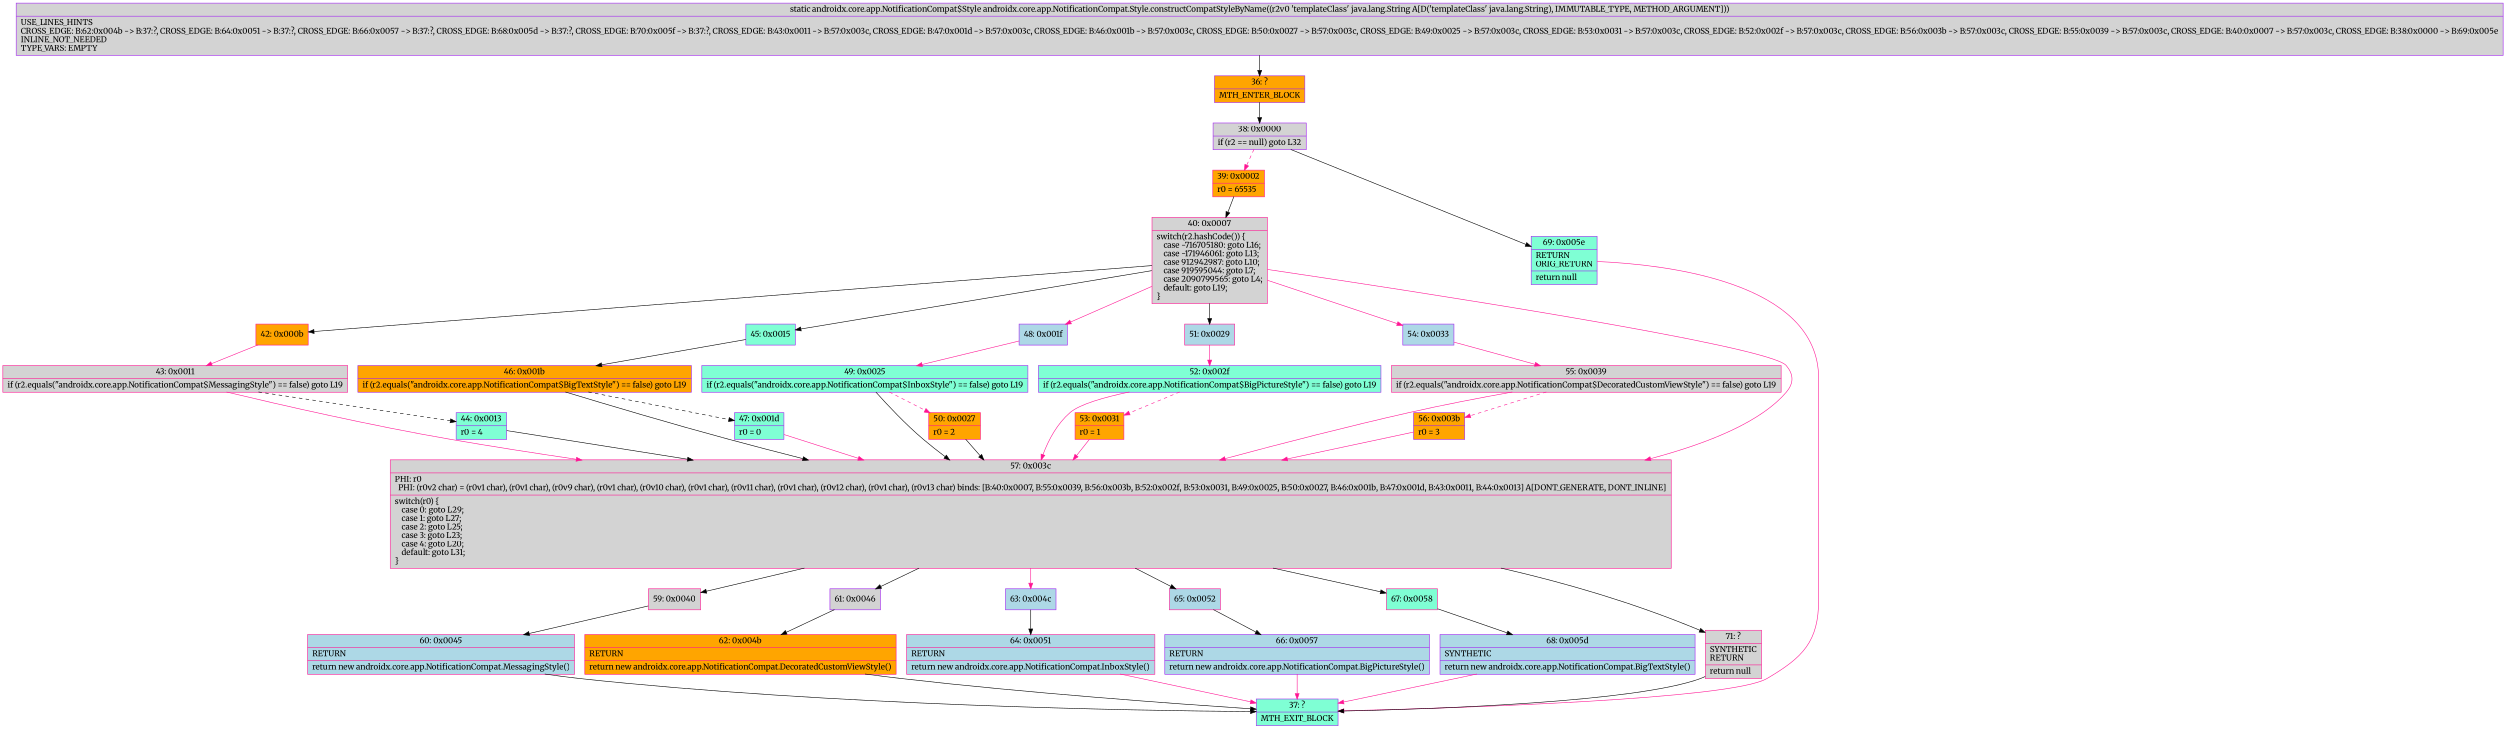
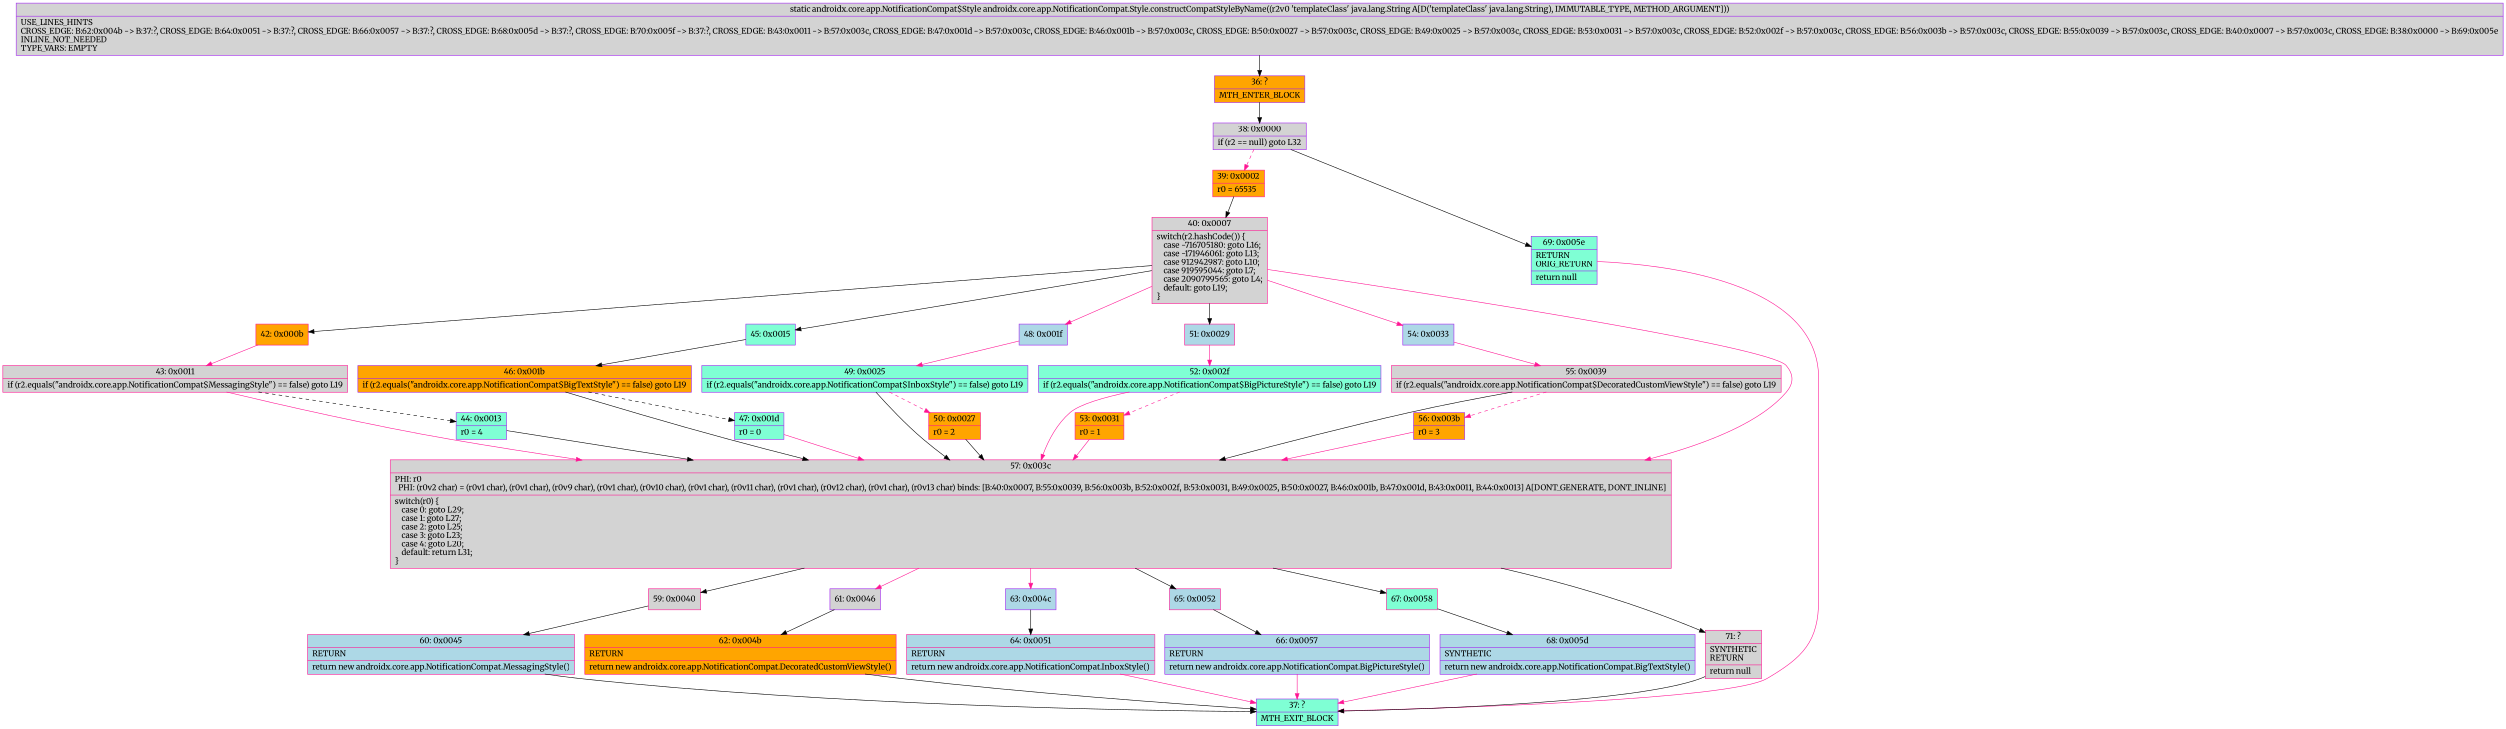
edge "55: 0x0039" -> "57: 0x003c": color deeppink -> black
node "57: 0x003c": text "default: goto L31;" -> "default: return L31;"
edge "57: 0x003c" -> "61: 0x0046": color black -> deeppink
